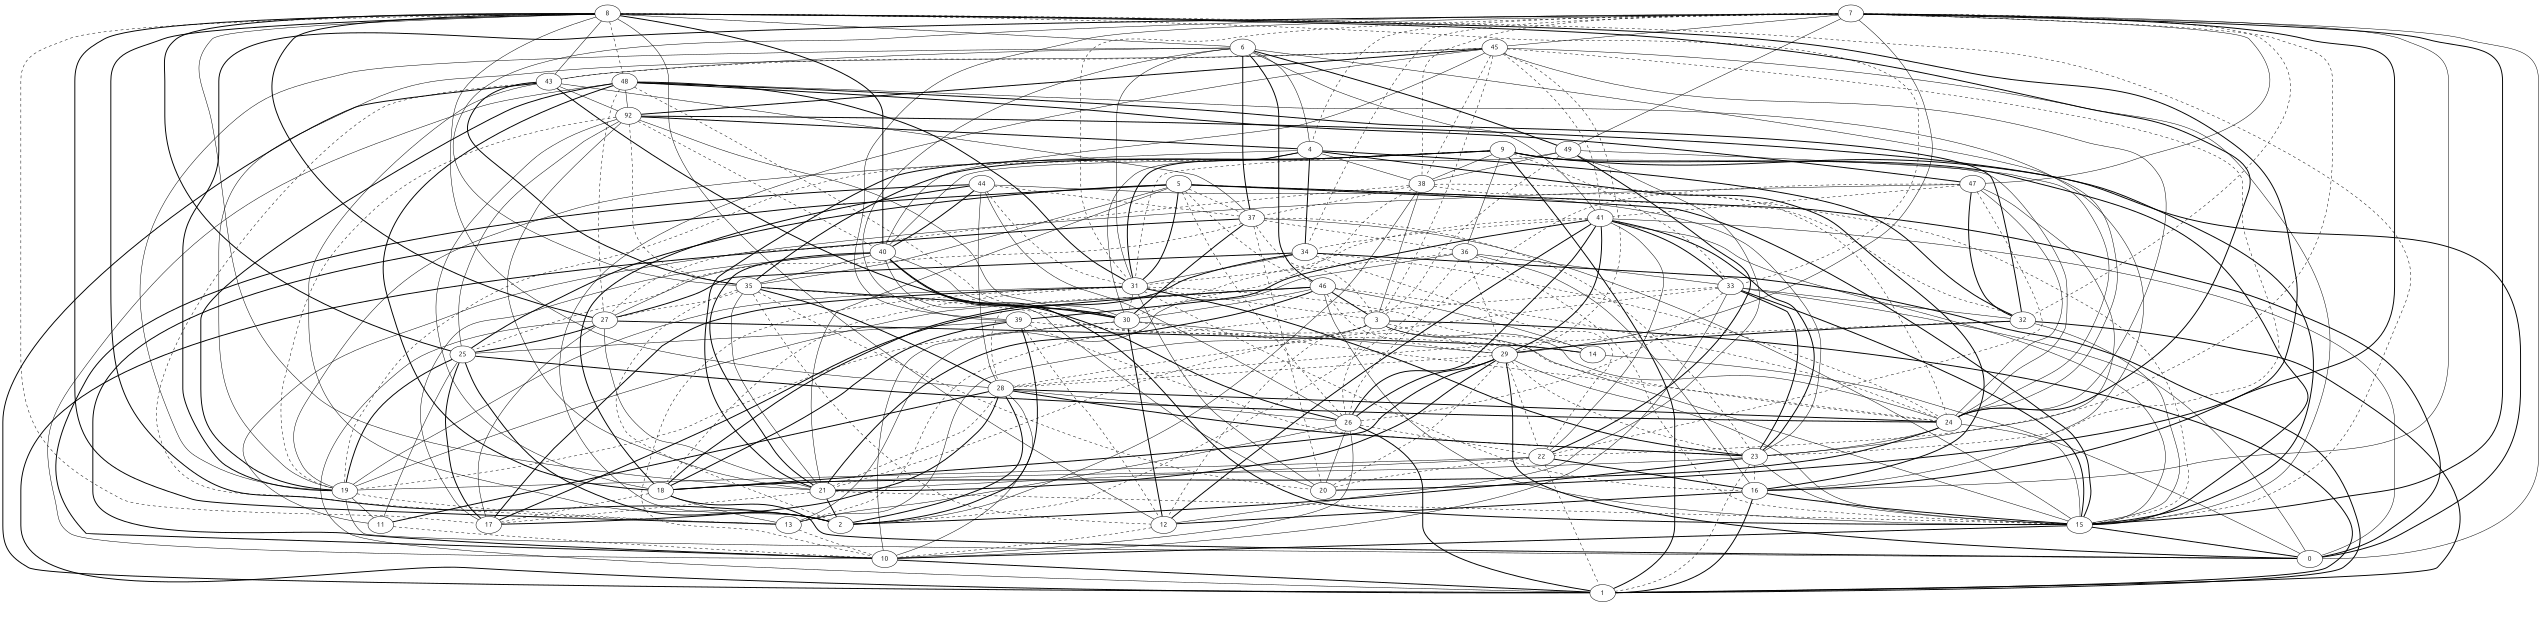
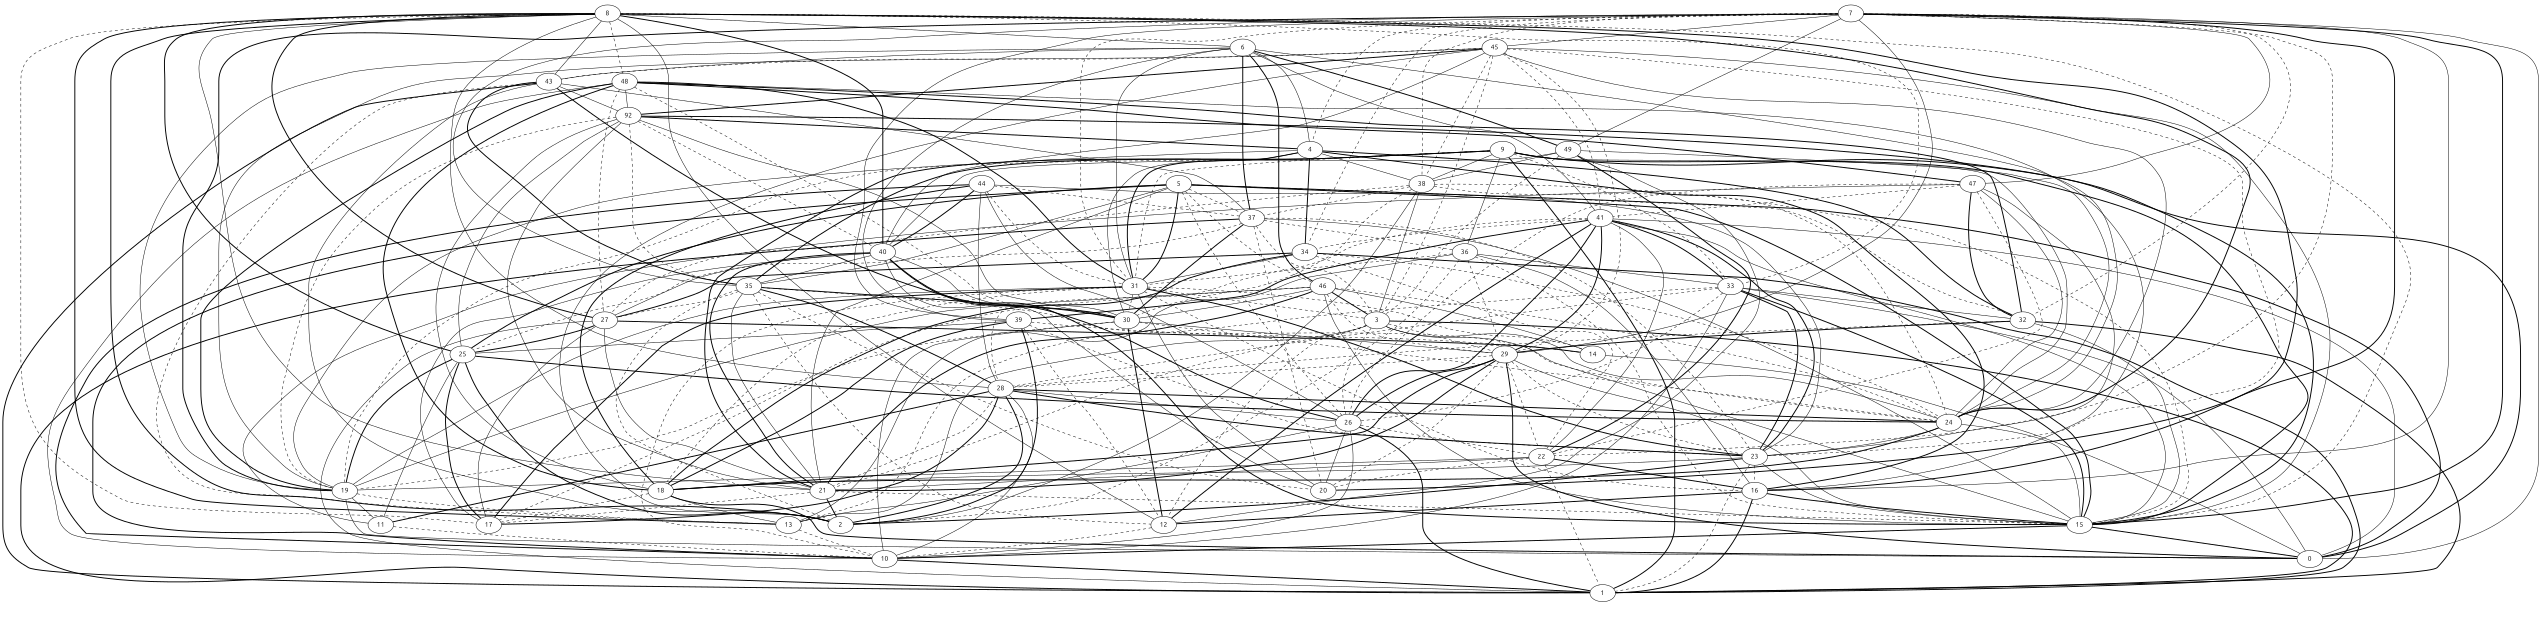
edge "46" -- "17": style bold -> dashed
